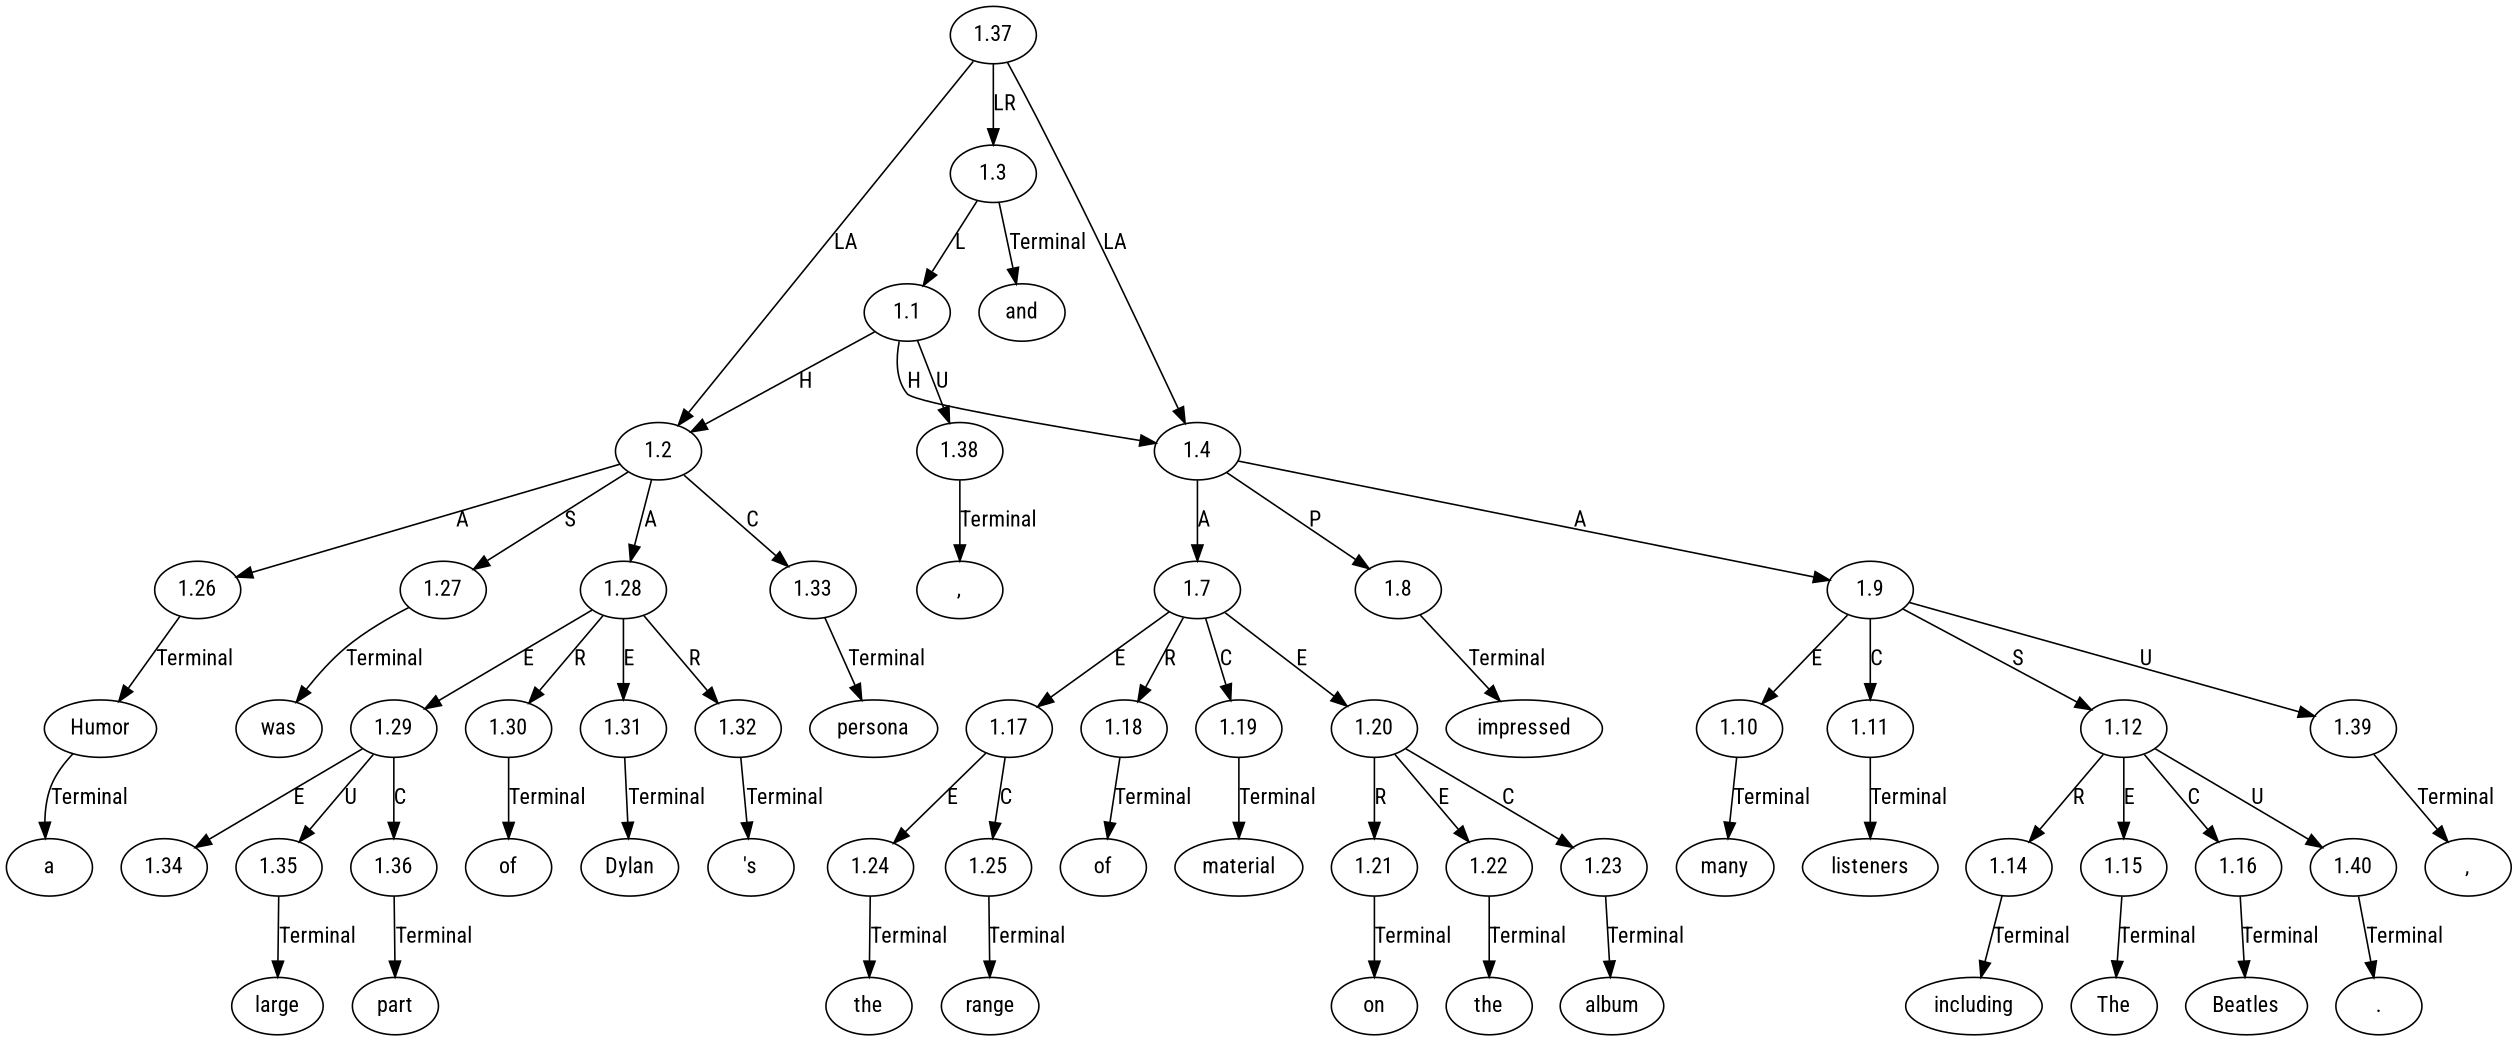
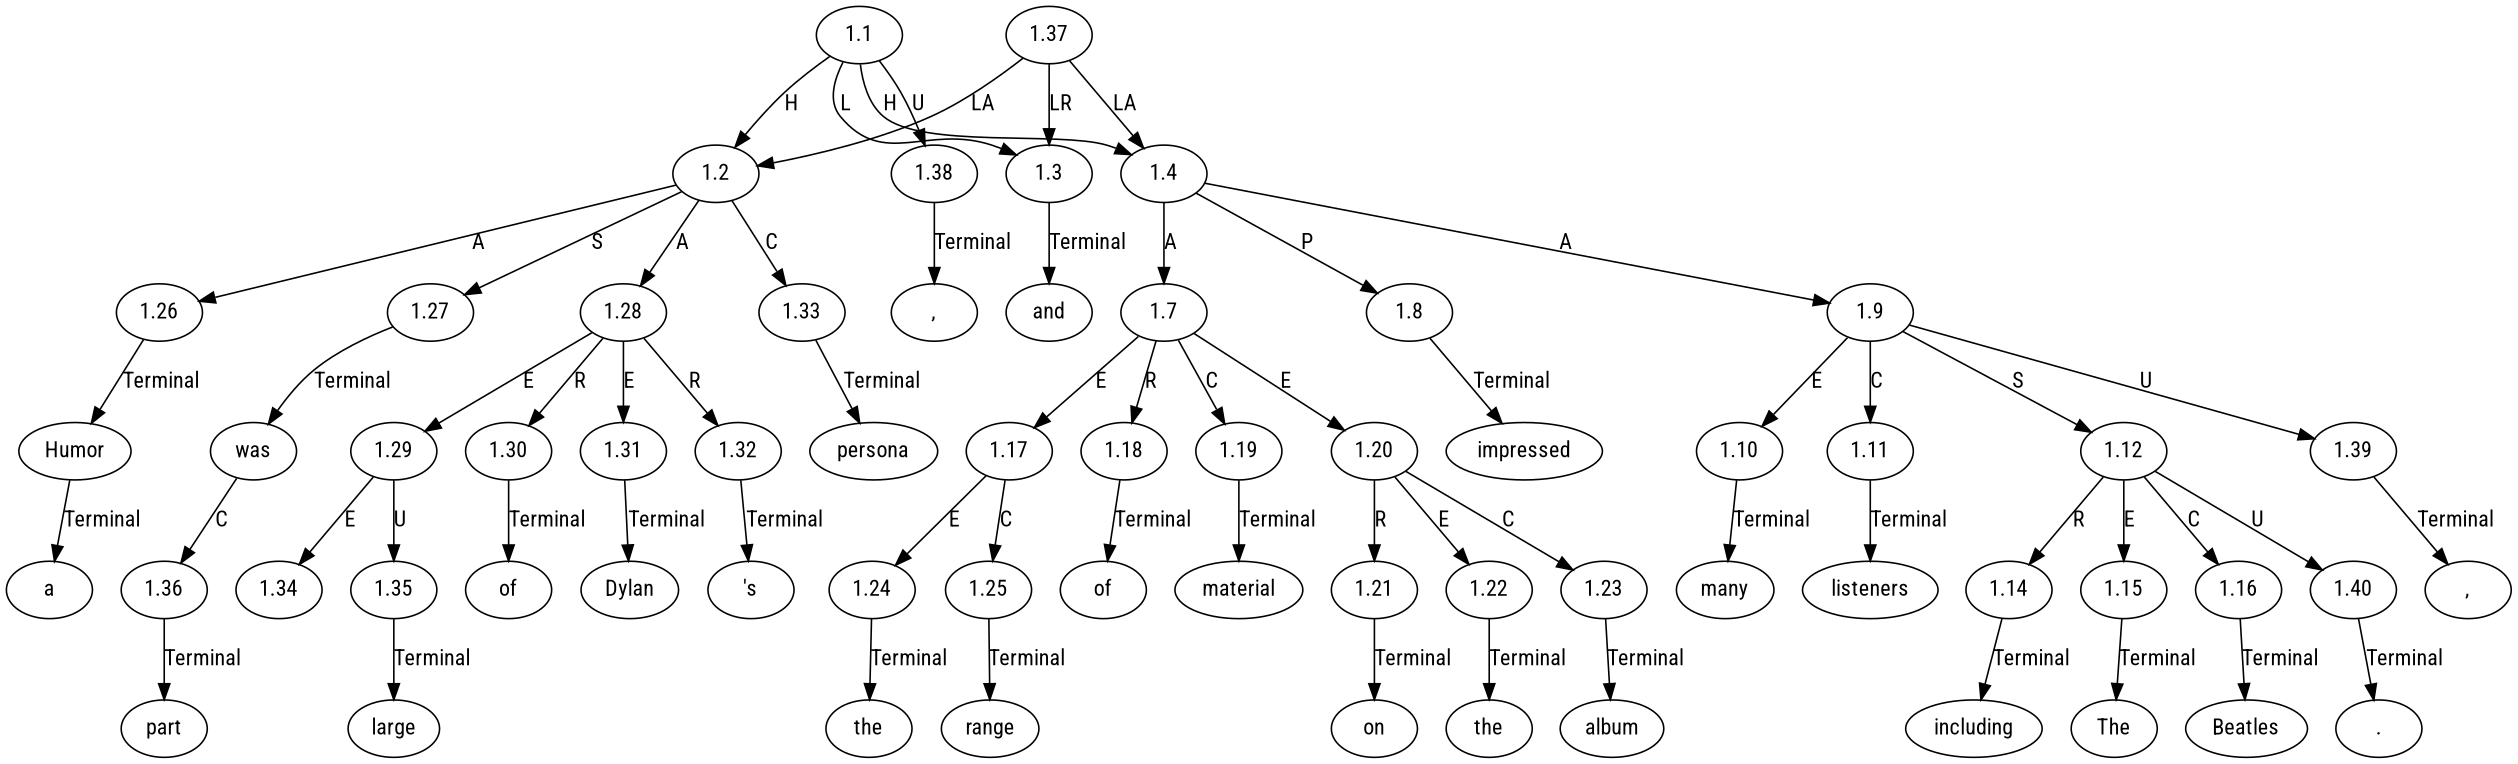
edge "1.3" -> "1.1": reversed
edge "1.29" -> "1.36": now "was" -> "1.36"
